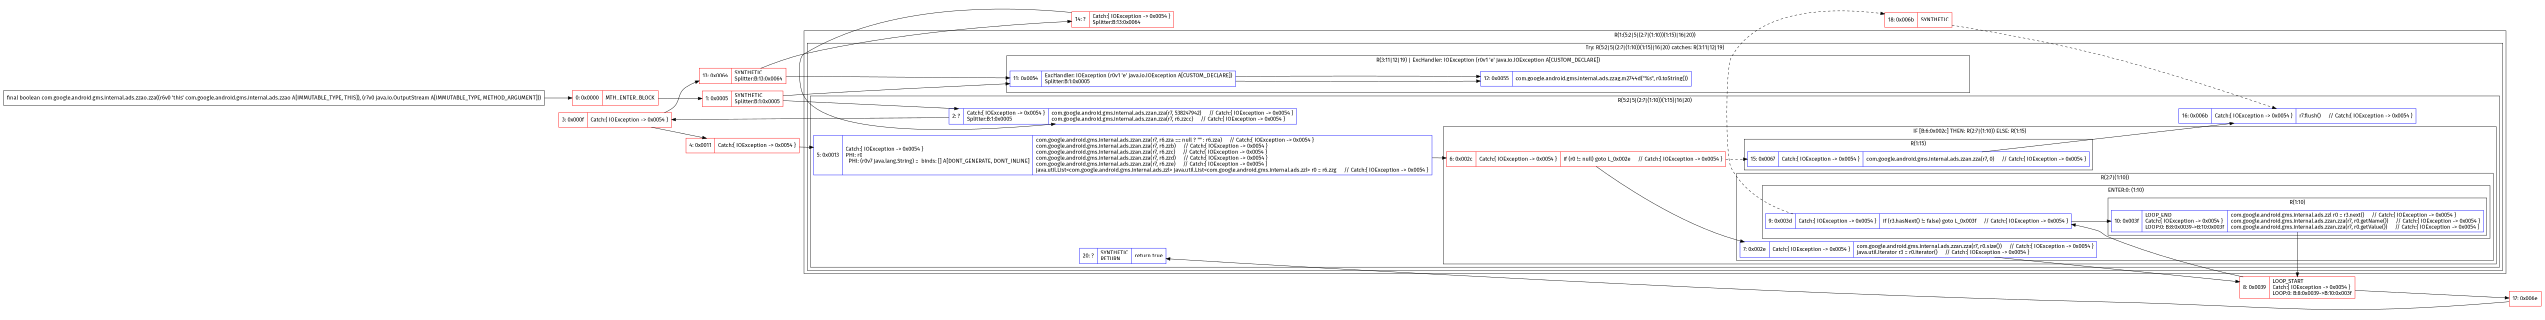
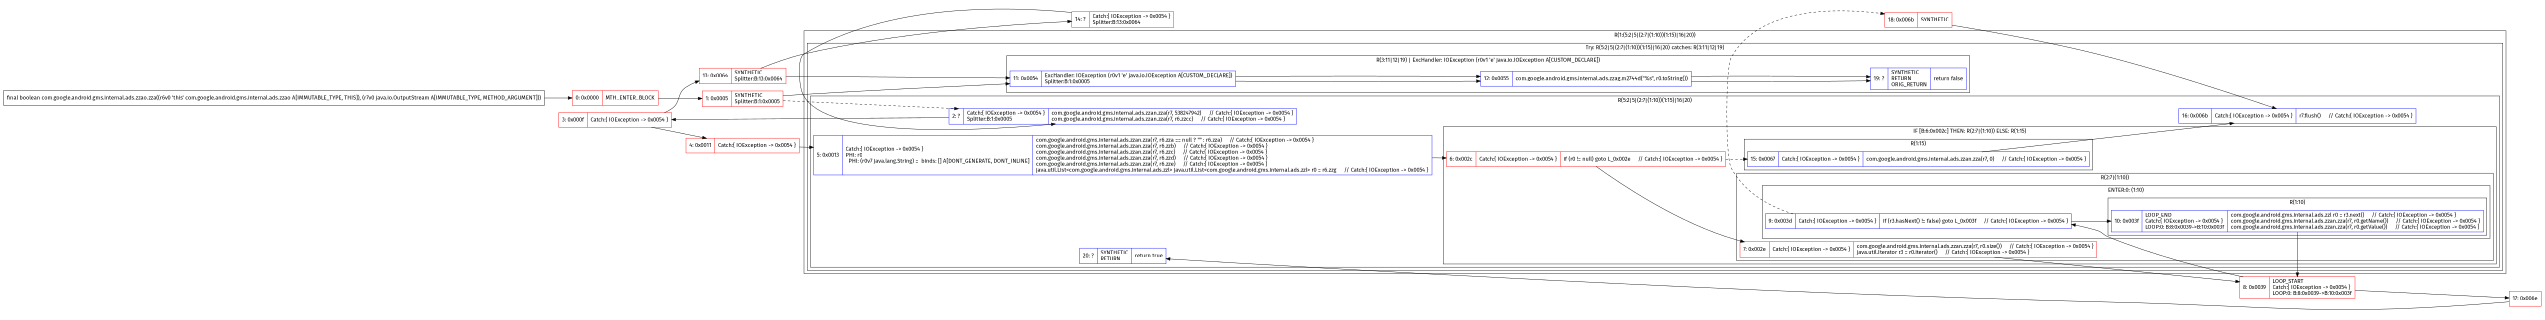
edge "18: 0x006b" -> "16: 0x006b": style dashed -> solid
node "19: ?": added
edge "1: 0x0005" -> "2: ?": style solid -> dashed
node "7: 0x002e": color blue -> red
